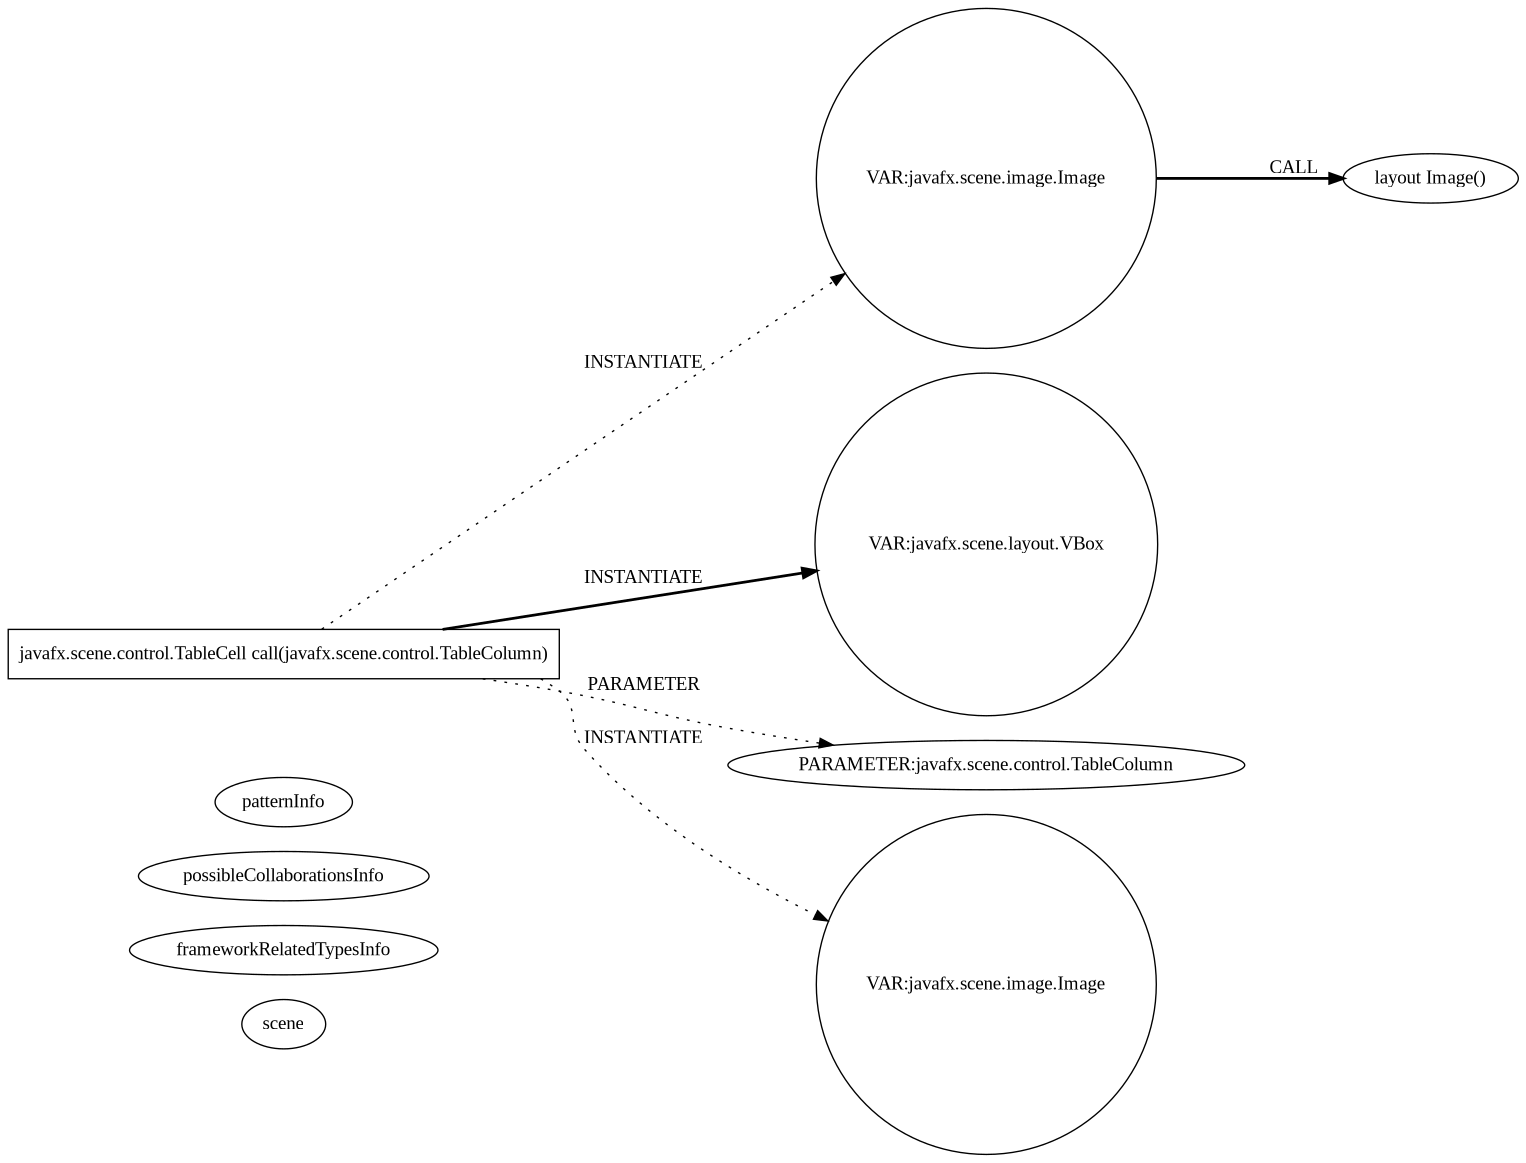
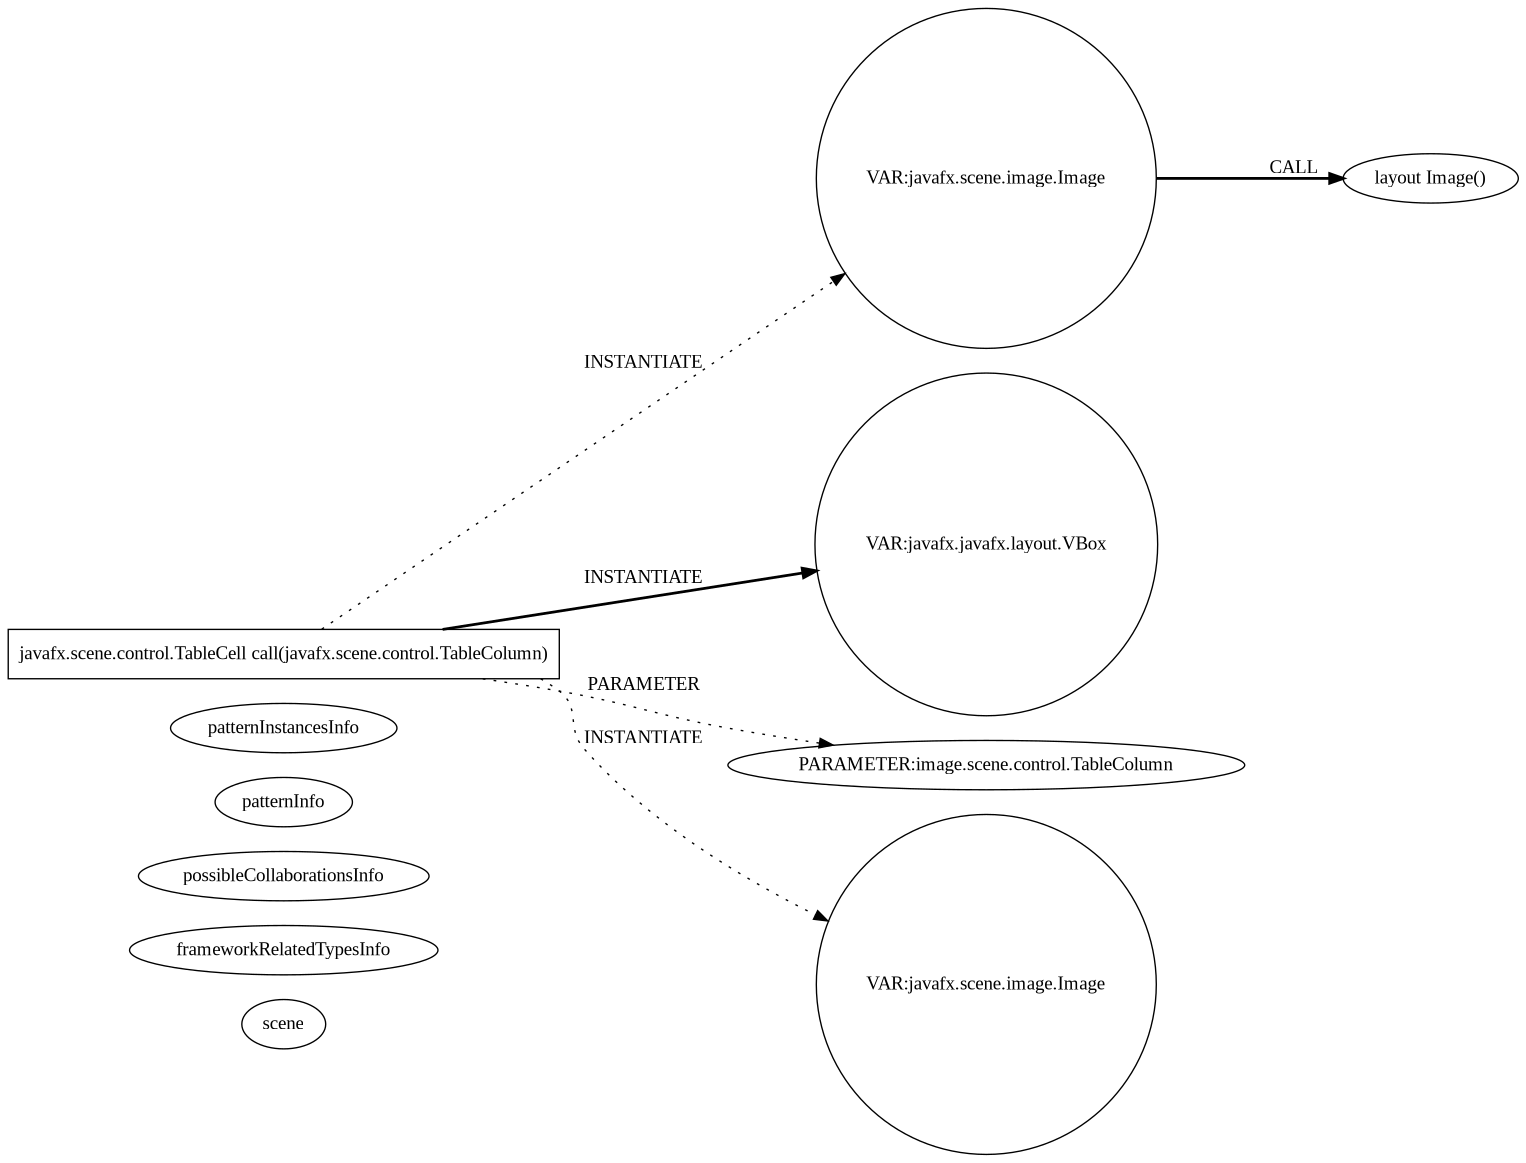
node "VAR:javafx.scene.layout.VBox": label "VAR:javafx.scene.layout.VBox" -> "VAR:javafx.javafx.layout.VBox"
node "patternInstancesInfo": added
node "PARAMETER:javafx.scene.control.TableColumn": label "PARAMETER:javafx.scene.control.TableColumn" -> "PARAMETER:image.scene.control.TableColumn"
